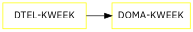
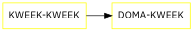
node "DTEL-KWEEK": label "DTEL-KWEEK" -> "KWEEK-KWEEK"
